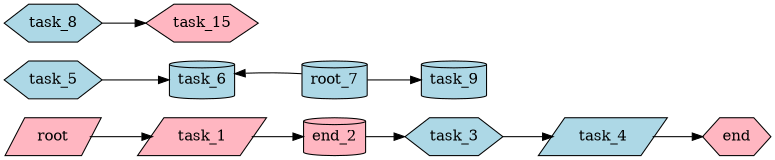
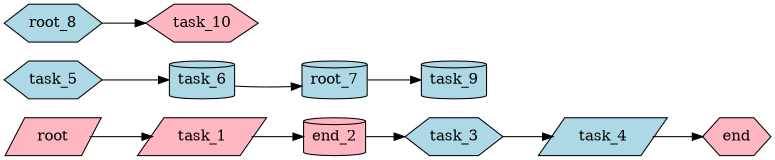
node "task_8": label "task_8" -> "root_8"
node "task_15": label "task_15" -> "task_10"
edge "root_7" -> "task_6": reversed
